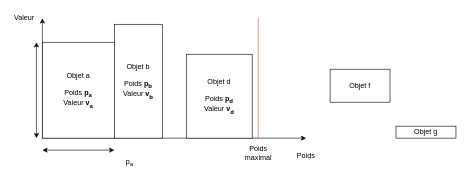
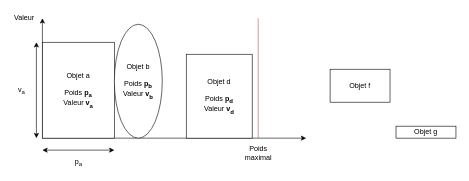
node "Objet b Poids pb Valeur vb": shape rectangle -> ellipse
node "va": added
node "Poids": removed
node "pa": moved (129, 162) -> (78, 162)
